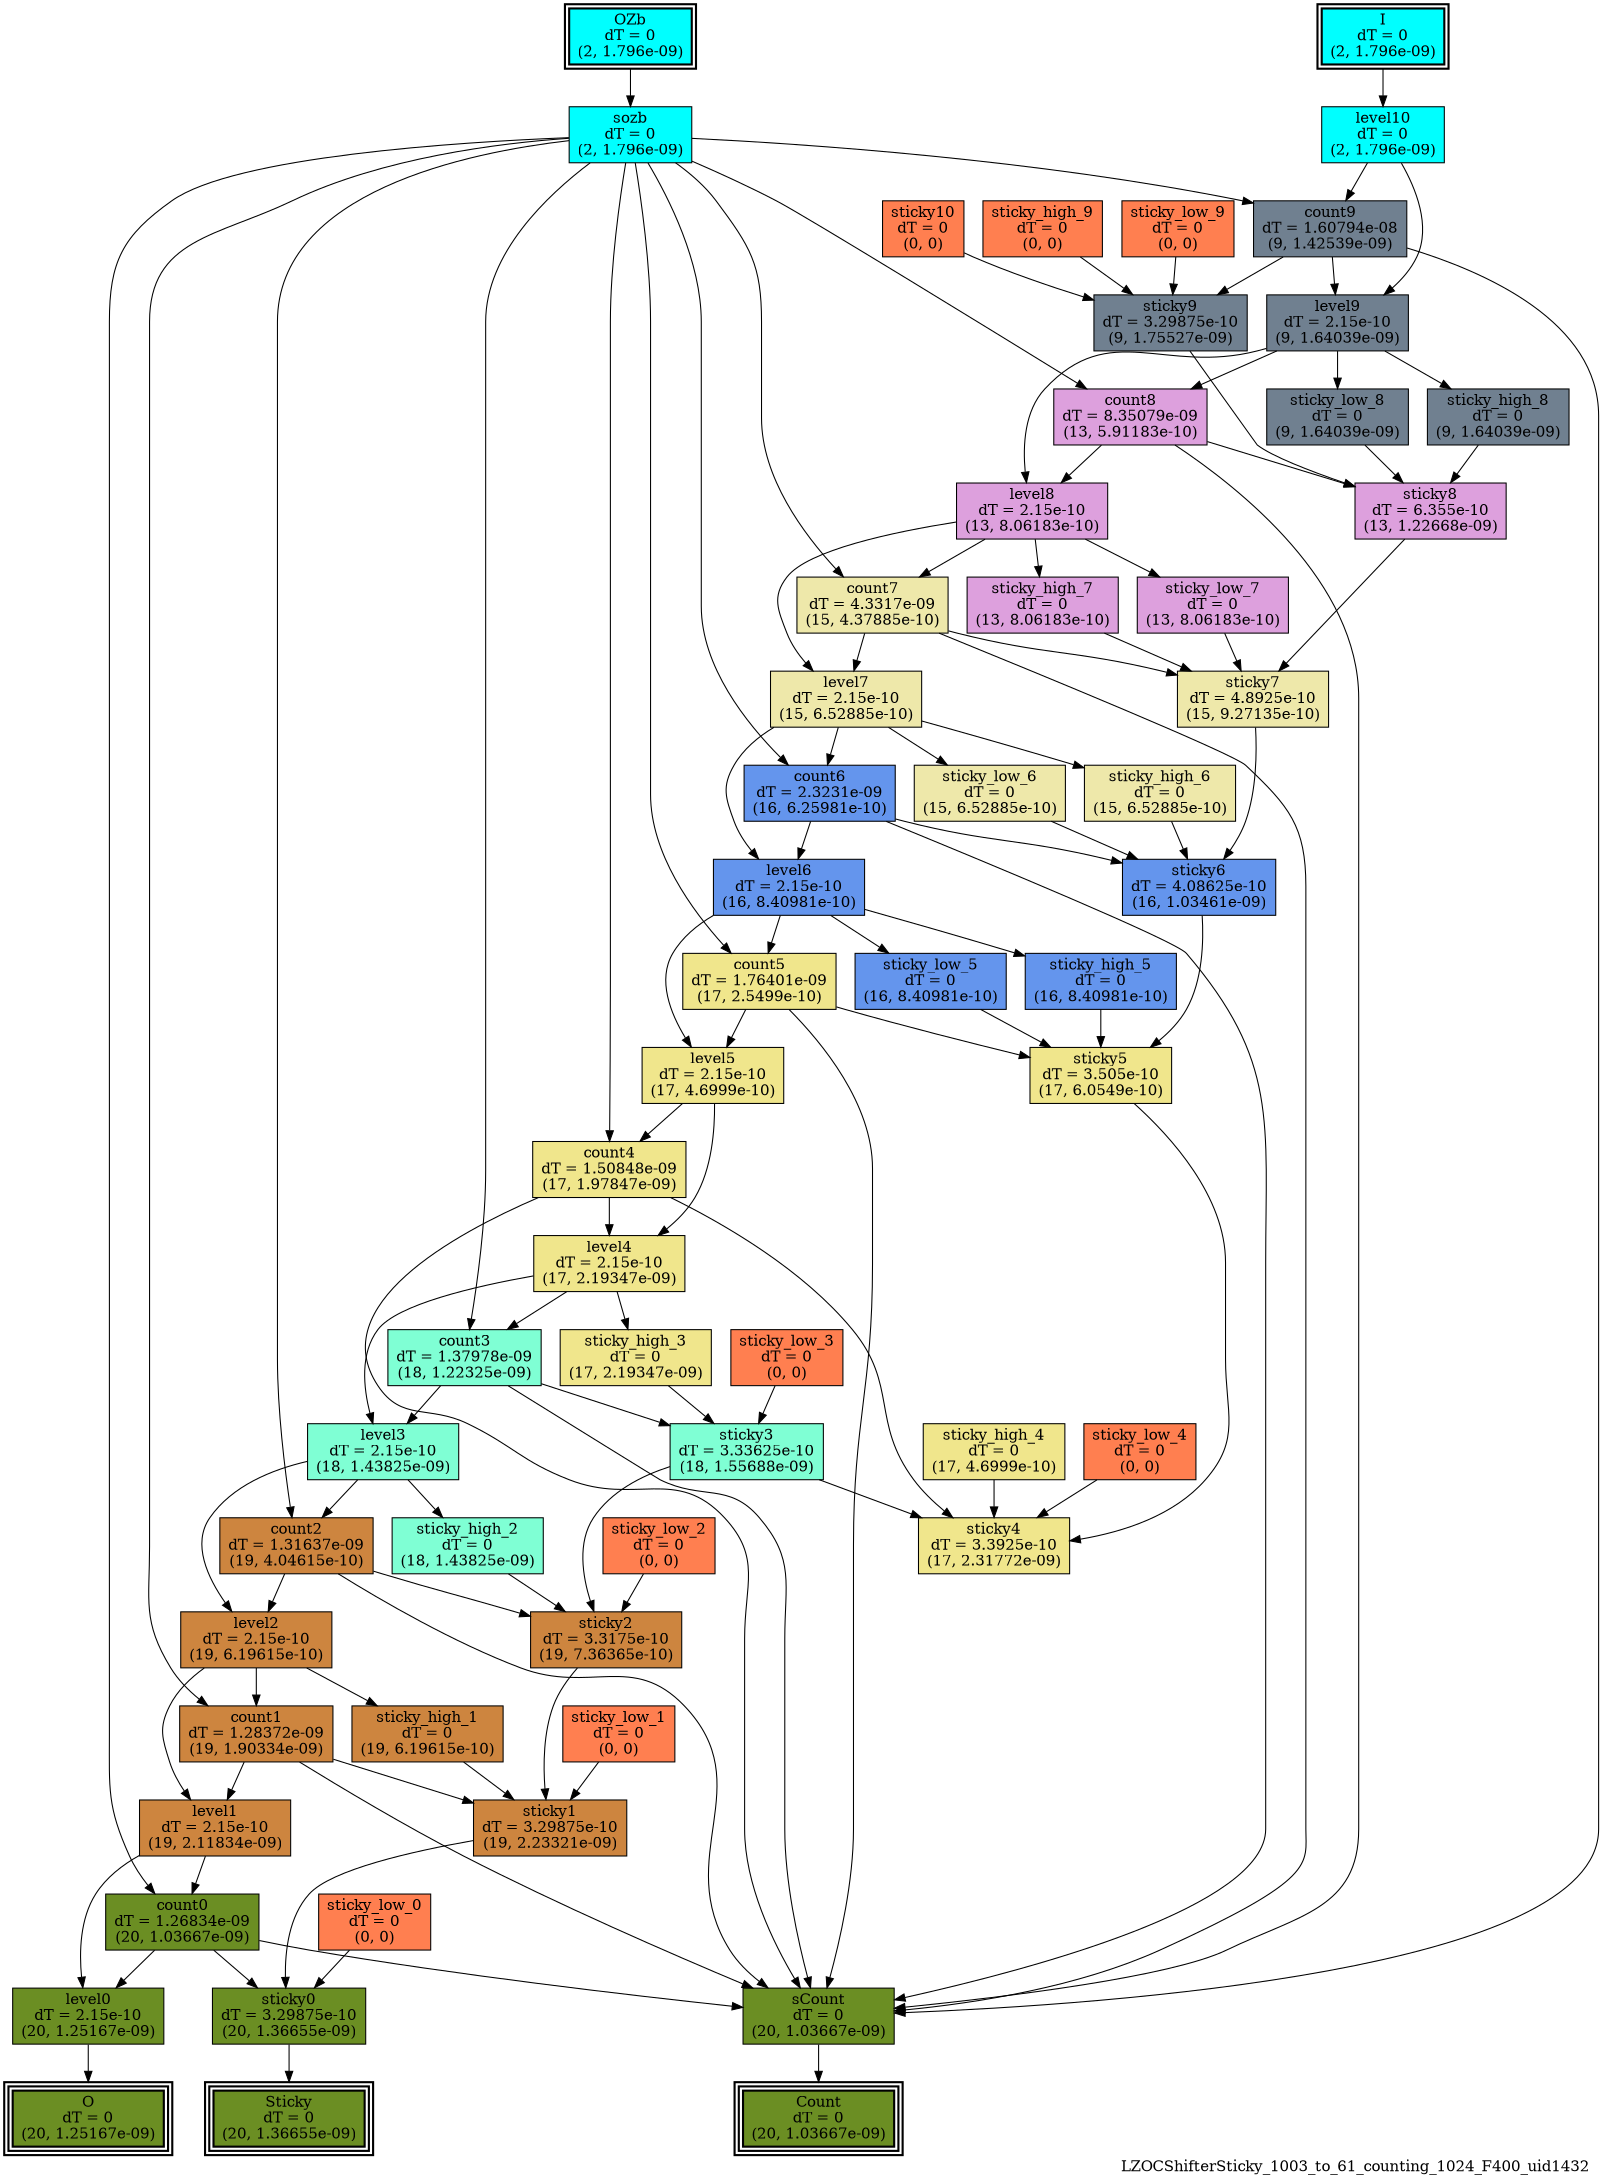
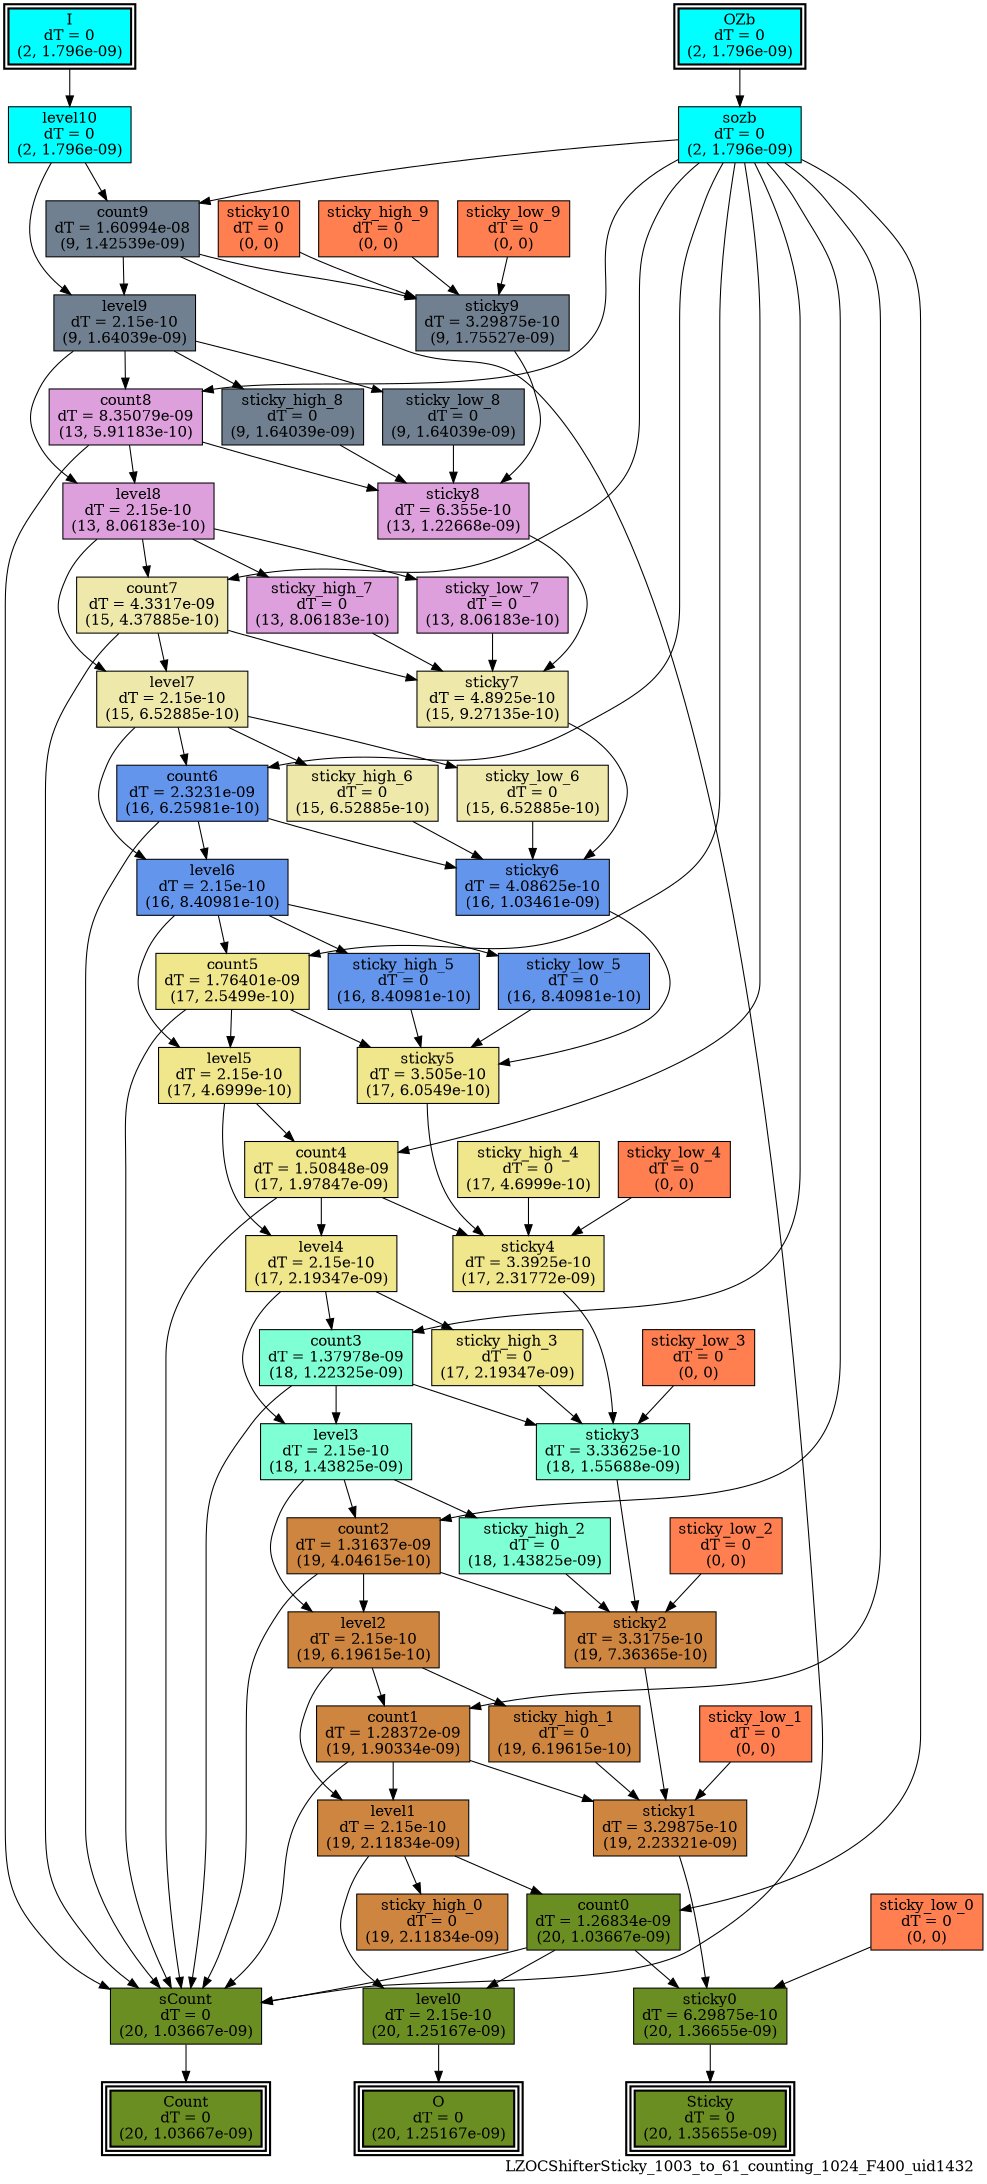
node "count9 dT = 1.60794e-08 (9, 1.42539e-09)": label "count9 dT = 1.60794e-08 (9, 1.42539e-09)" -> "count9 dT = 1.60994e-08 (9, 1.42539e-09)"
edge "sticky3 dT = 3.33625e-10 (18, 1.55688e-09)" -> "sticky4 dT = 3.3925e-10 (17, 2.31772e-09)": reversed
node "sticky_high_0 dT = 0 (19, 2.11834e-09)": added
node "sticky0 dT = 3.29875e-10 (20, 1.36655e-09)": label "sticky0 dT = 3.29875e-10 (20, 1.36655e-09)" -> "sticky0 dT = 6.29875e-10 (20, 1.36655e-09)"
node "Sticky dT = 0 (20, 1.36655e-09)": label "Sticky dT = 0 (20, 1.36655e-09)" -> "Sticky dT = 0 (20, 1.35655e-09)"
